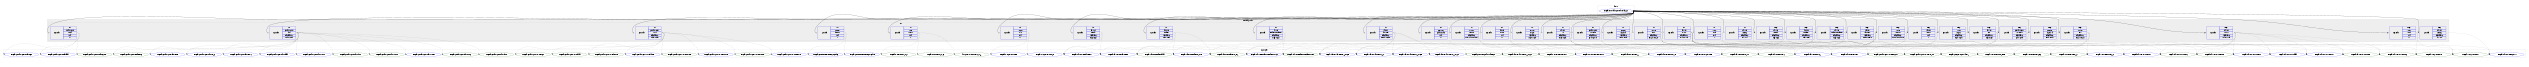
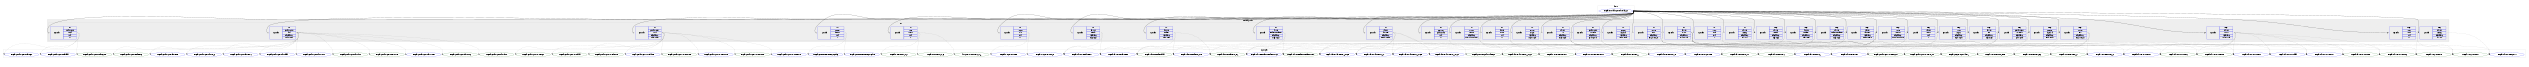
node "portage://app-emulation/qemu-7.2.12": label "portage://app-emulation/qemu-7.2.12" -> "portage://app-emulation/mtools-7.2.12"
